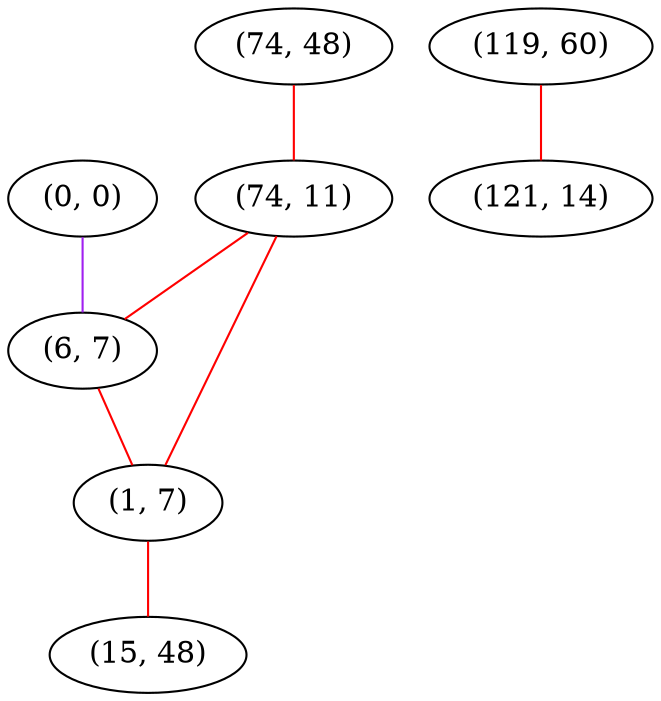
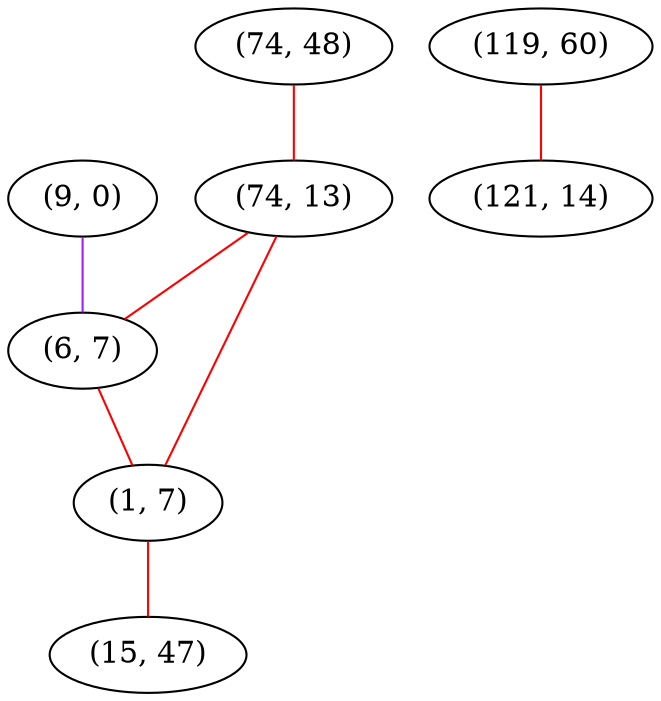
node "(0, 0)": label "(0, 0)" -> "(9, 0)"
node "(74, 11)": label "(74, 11)" -> "(74, 13)"
node "(15, 48)": label "(15, 48)" -> "(15, 47)"
